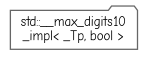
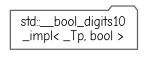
node "std::__max_digits10 _impl< _Tp, bool >": label "std::__max_digits10 _impl< _Tp, bool >" -> "std::__bool_digits10 _impl< _Tp, bool >"
